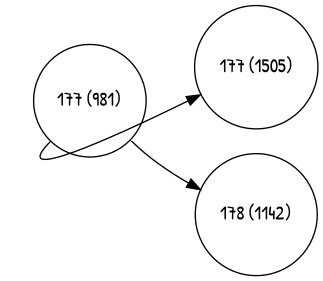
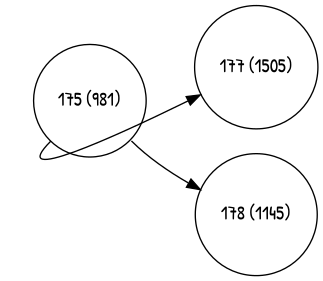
node "177 (981)": label "177 (981)" -> "175 (981)"
node "178 (1142)": label "178 (1142)" -> "178 (1145)"
